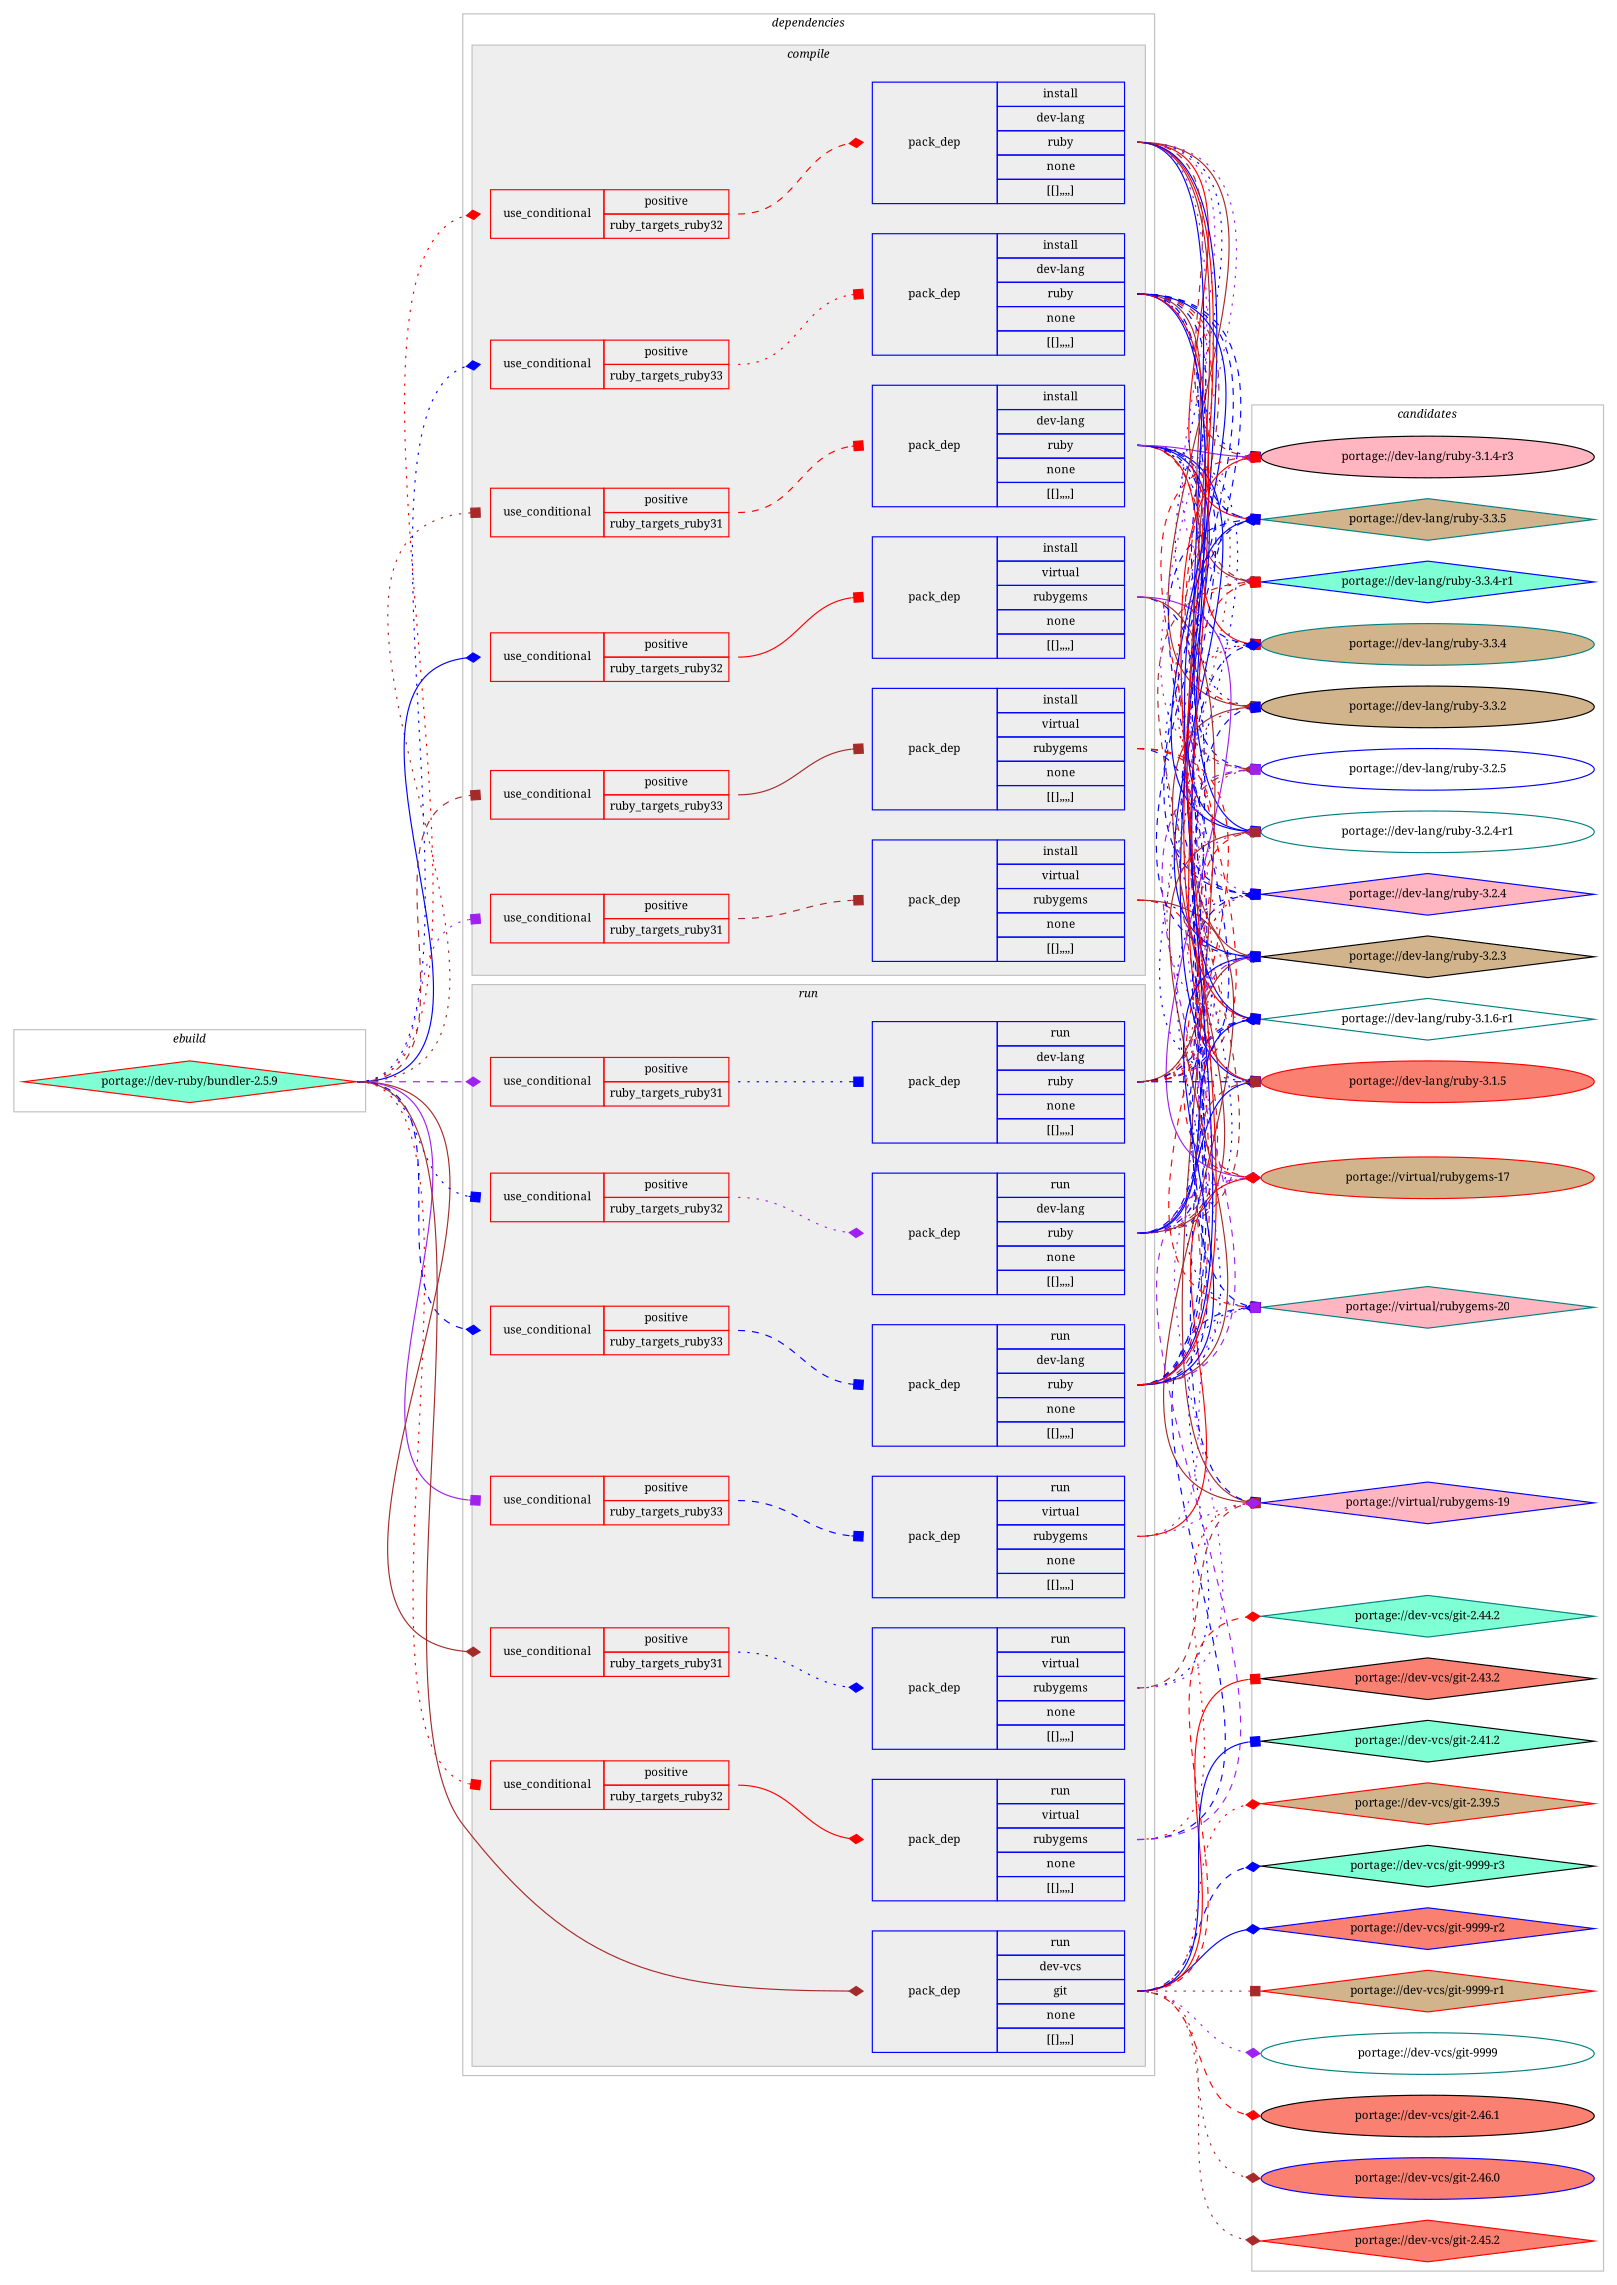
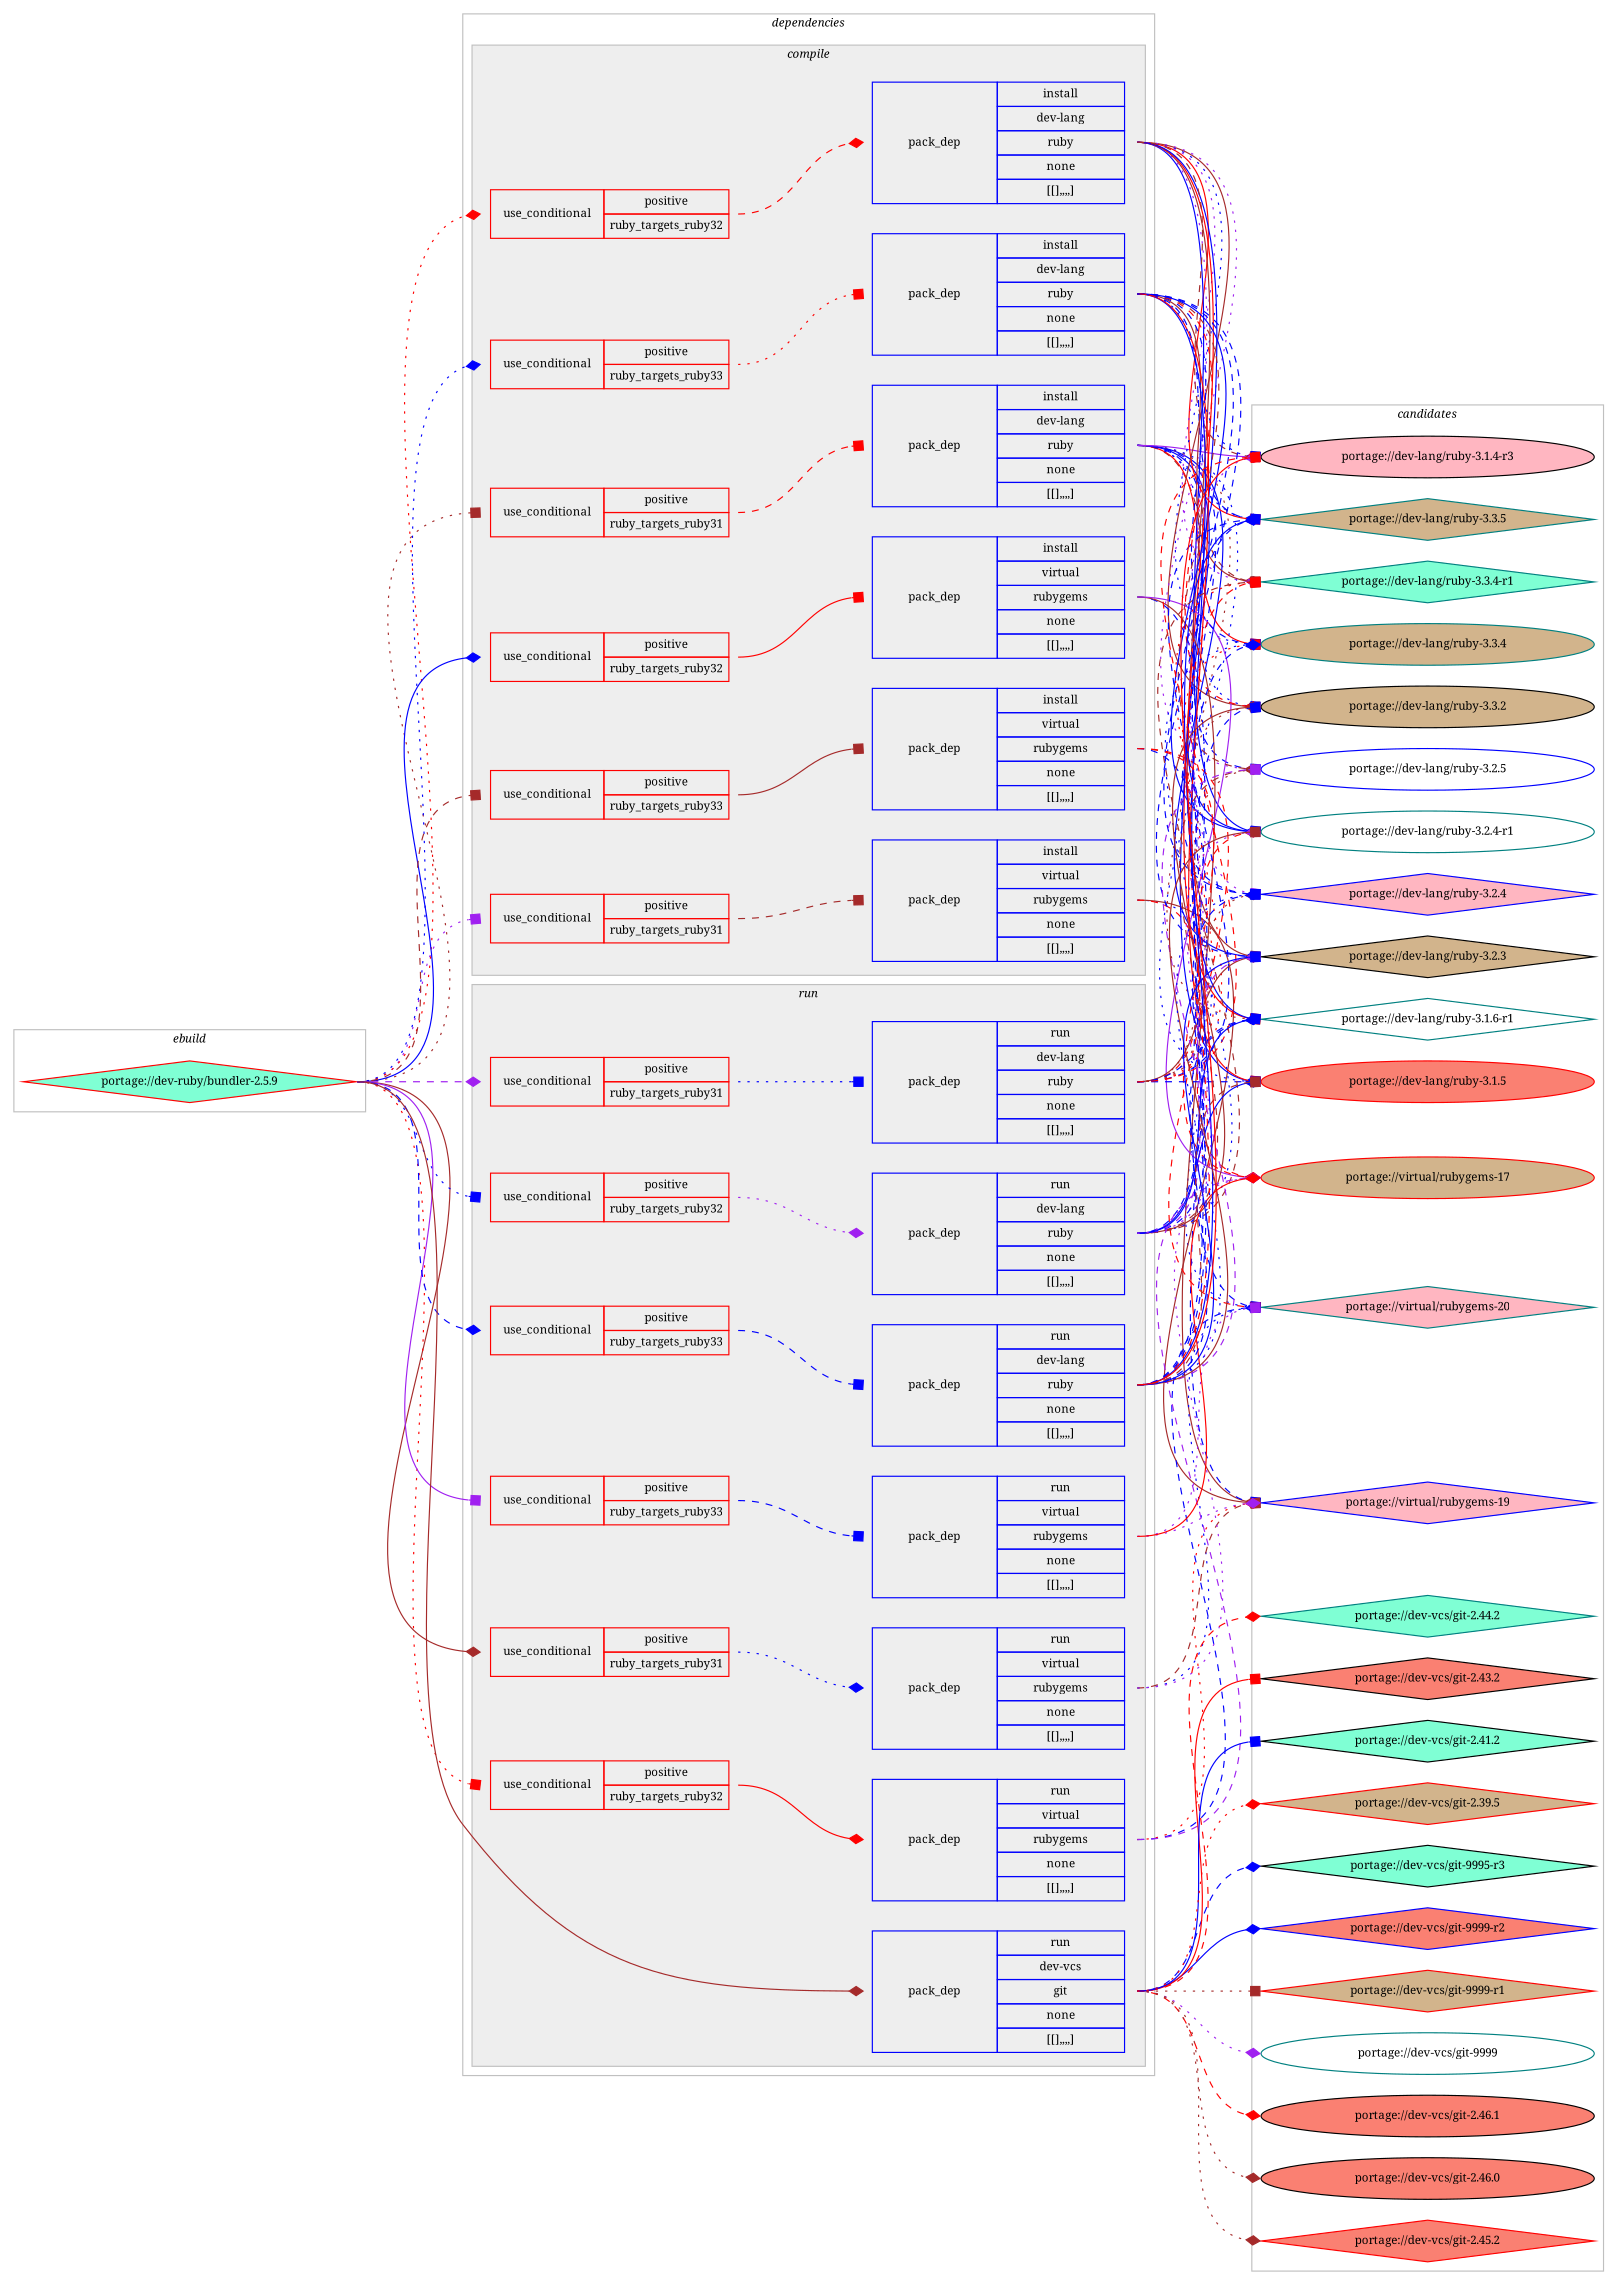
node "portage://dev-lang/ruby-3.3.4-r1": color blue -> teal
node "portage://dev-vcs/git-9999-r3": label "portage://dev-vcs/git-9999-r3" -> "portage://dev-vcs/git-9995-r3"
node "portage://dev-vcs/git-2.46.0": color blue -> black
